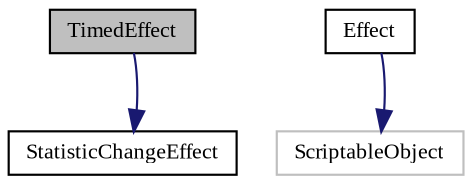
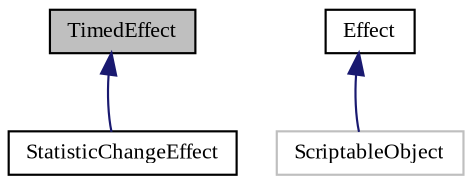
edge "TimedEffect" -> "StatisticChangeEffect": reversed
edge "Effect" -> "ScriptableObject": reversed
